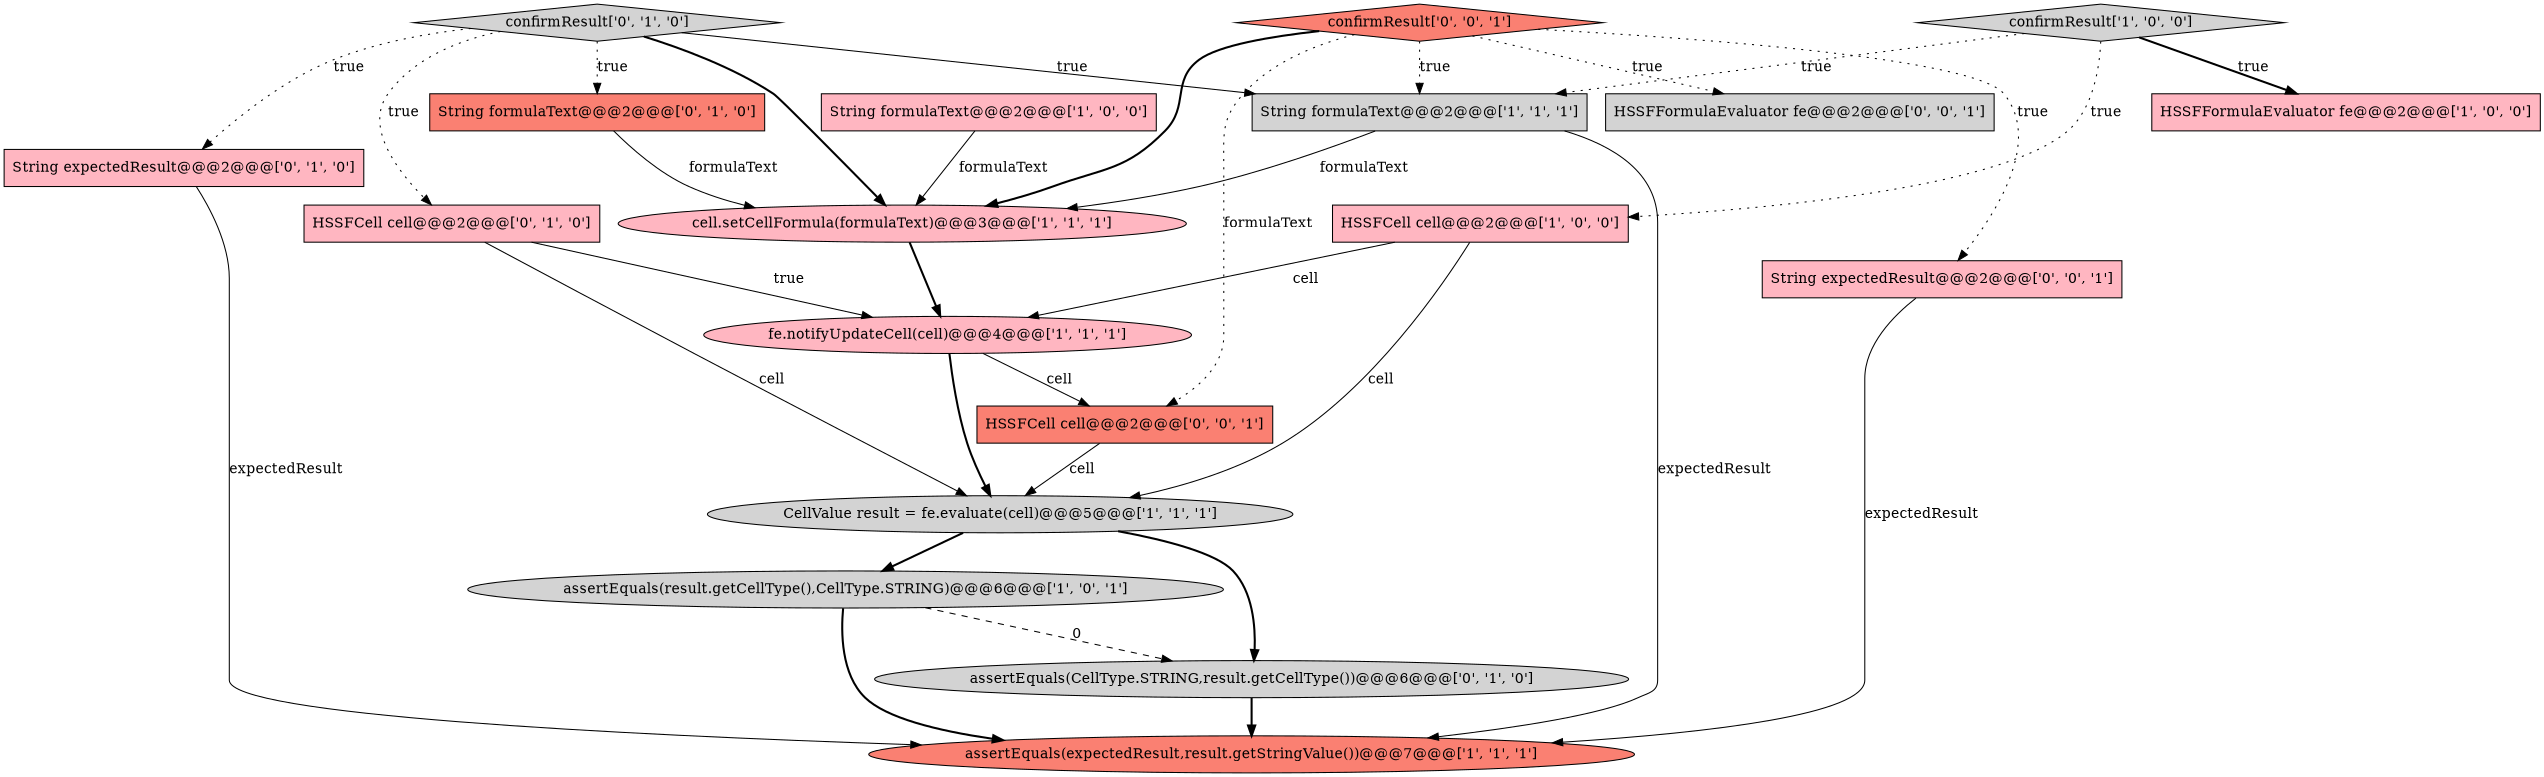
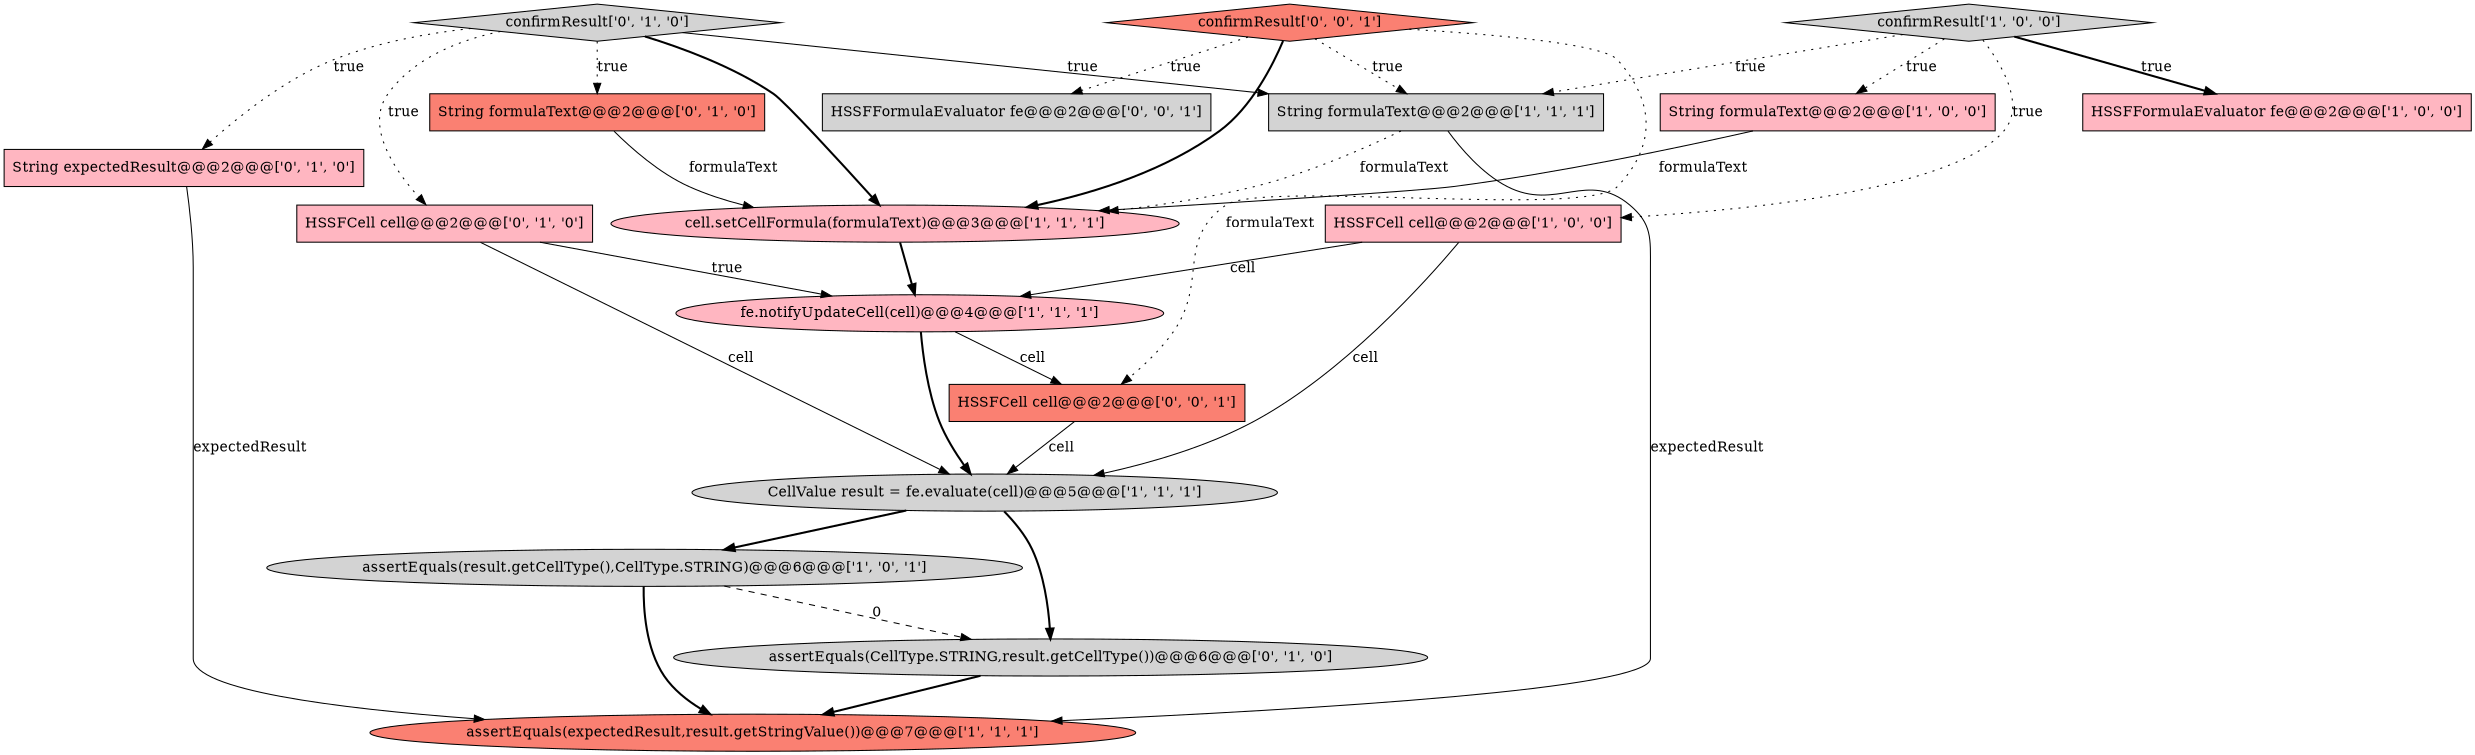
edge "confirmResult['1', '0', '0']" -> "String formulaText@@@2@@@['1', '0', '0']": added, label "true"
edge "String formulaText@@@2@@@['1', '1', '1']" -> "cell.setCellFormula(formulaText)@@@3@@@['1', '1', '1']": style solid -> dotted
node "String expectedResult@@@2@@@['0', '0', '1']": removed
